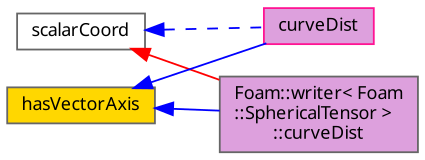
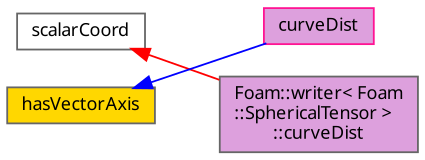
edge "curveDist" -> "scalarCoord": removed
edge "Foam::writer< Foam ::SphericalTensor > ::curveDist" -> "hasVectorAxis": removed
